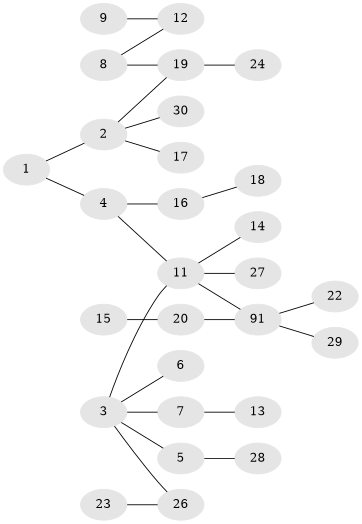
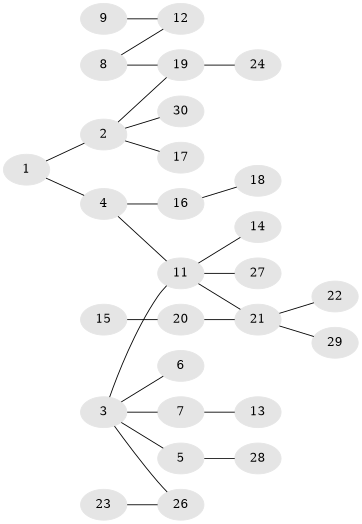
node "91": label "91" -> "21"
